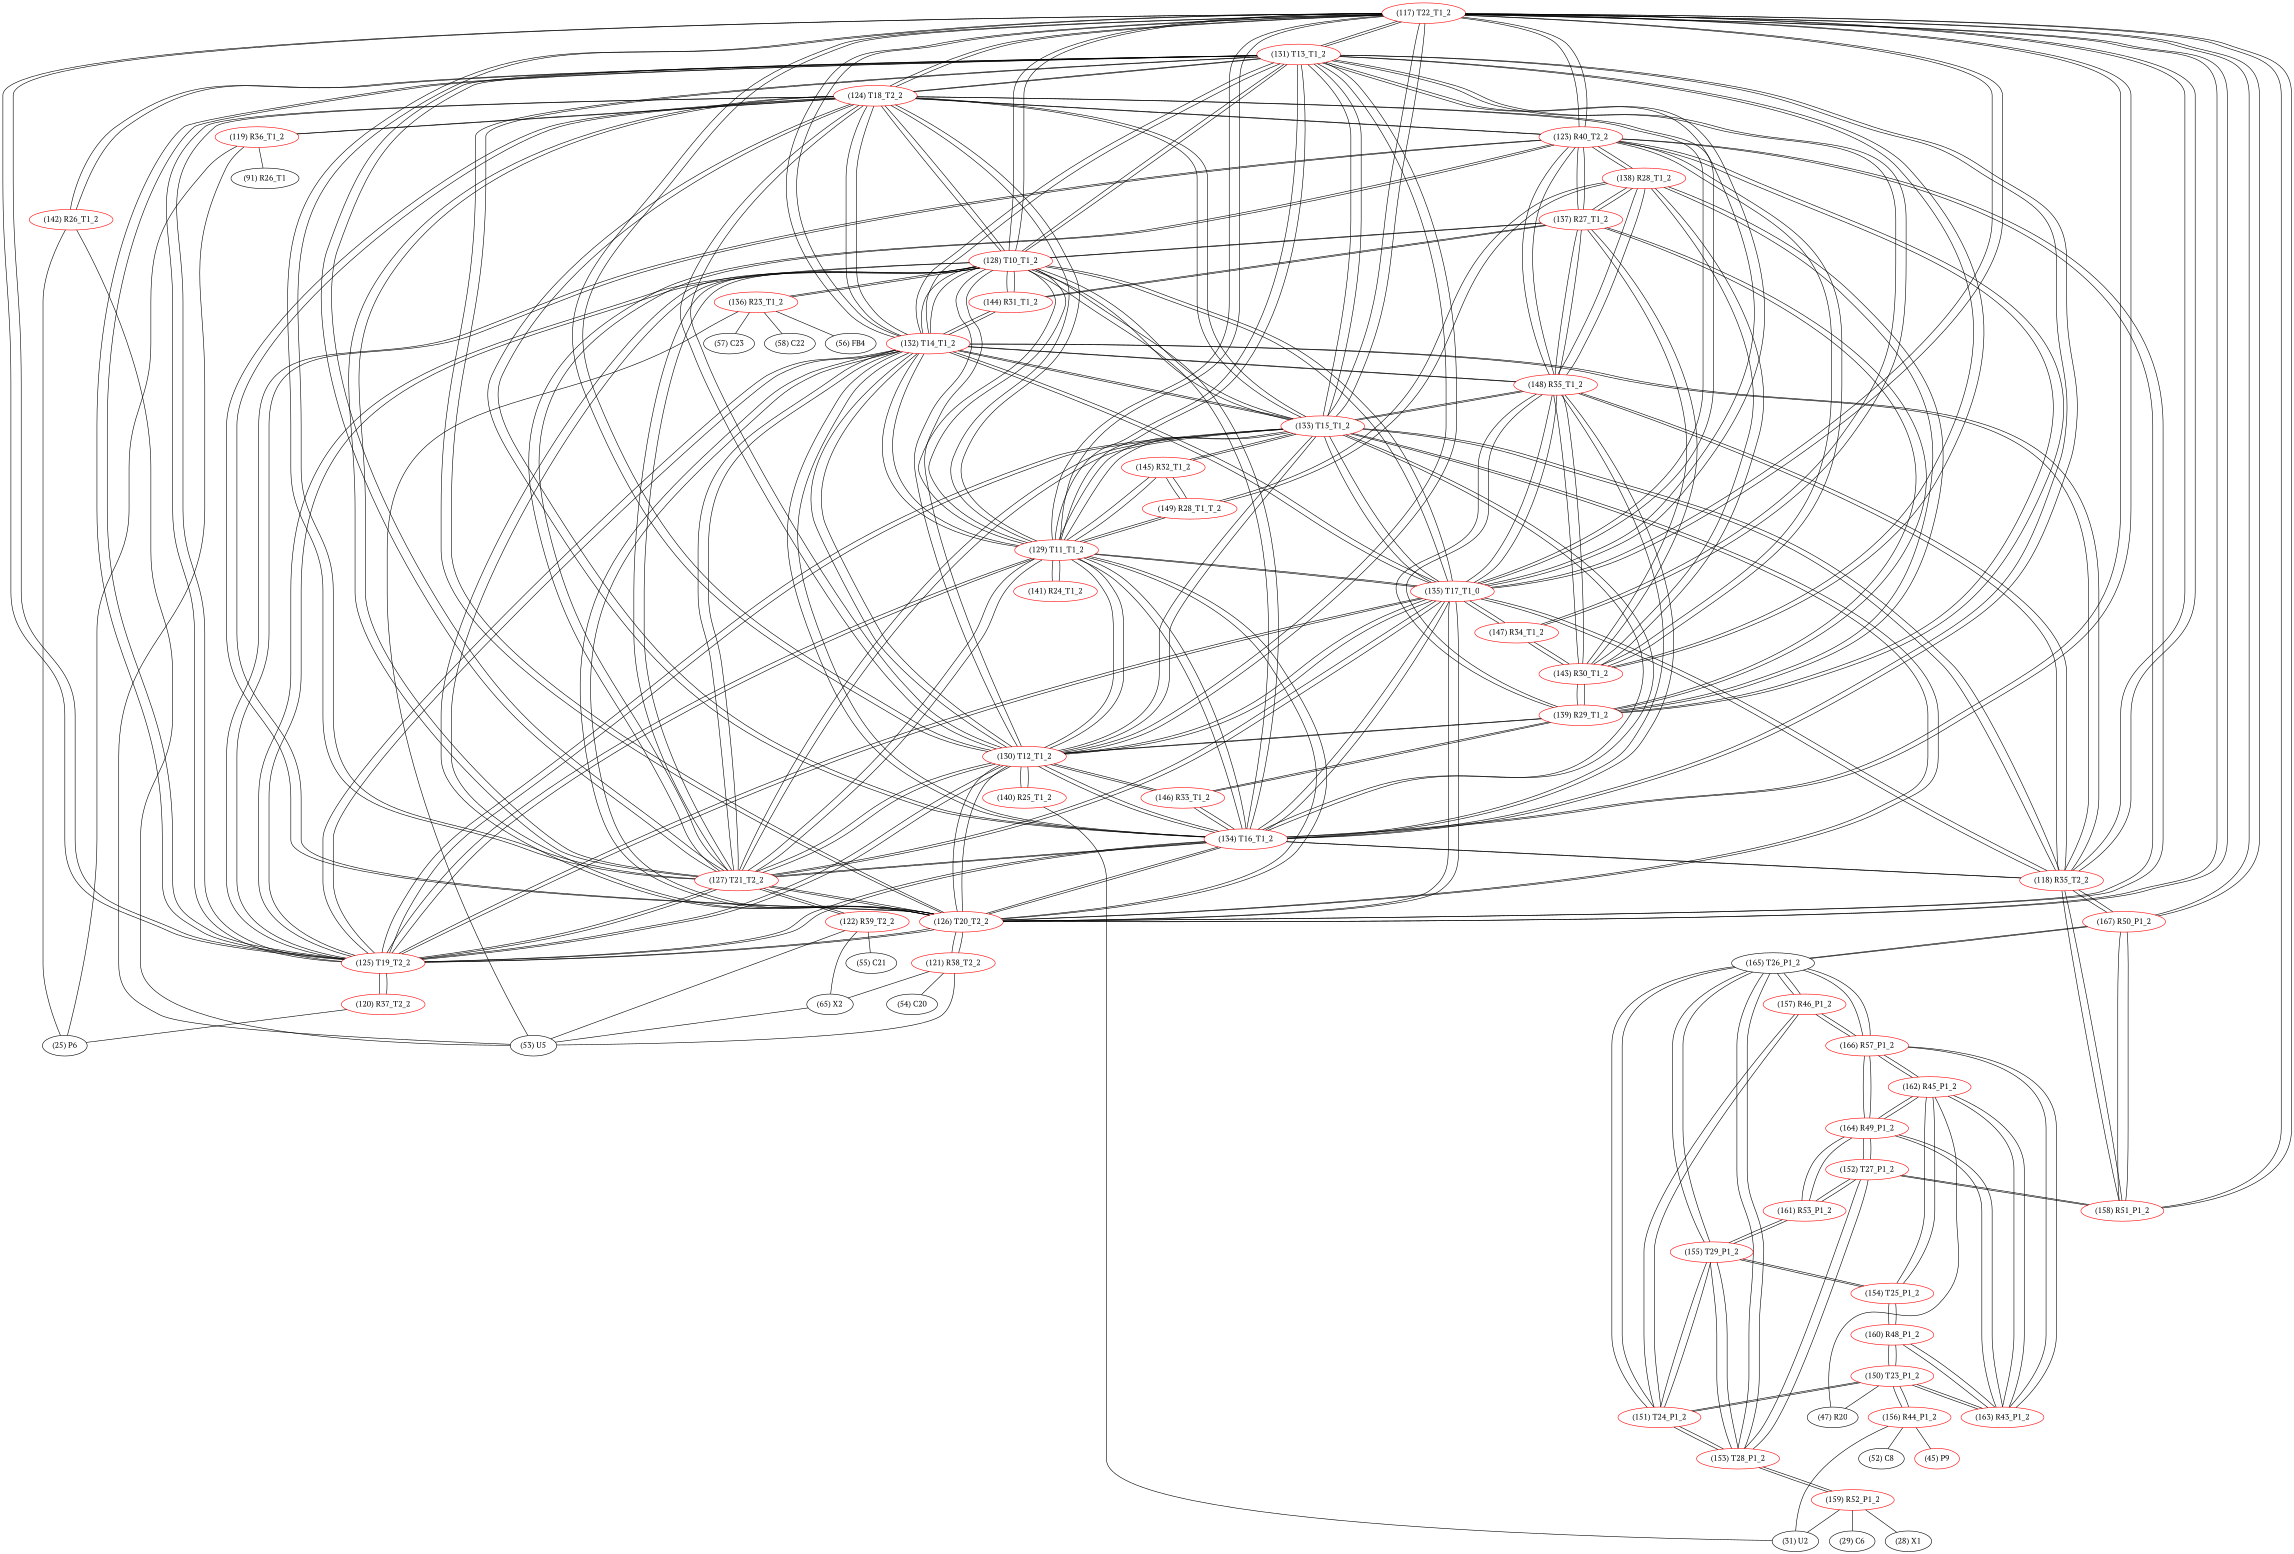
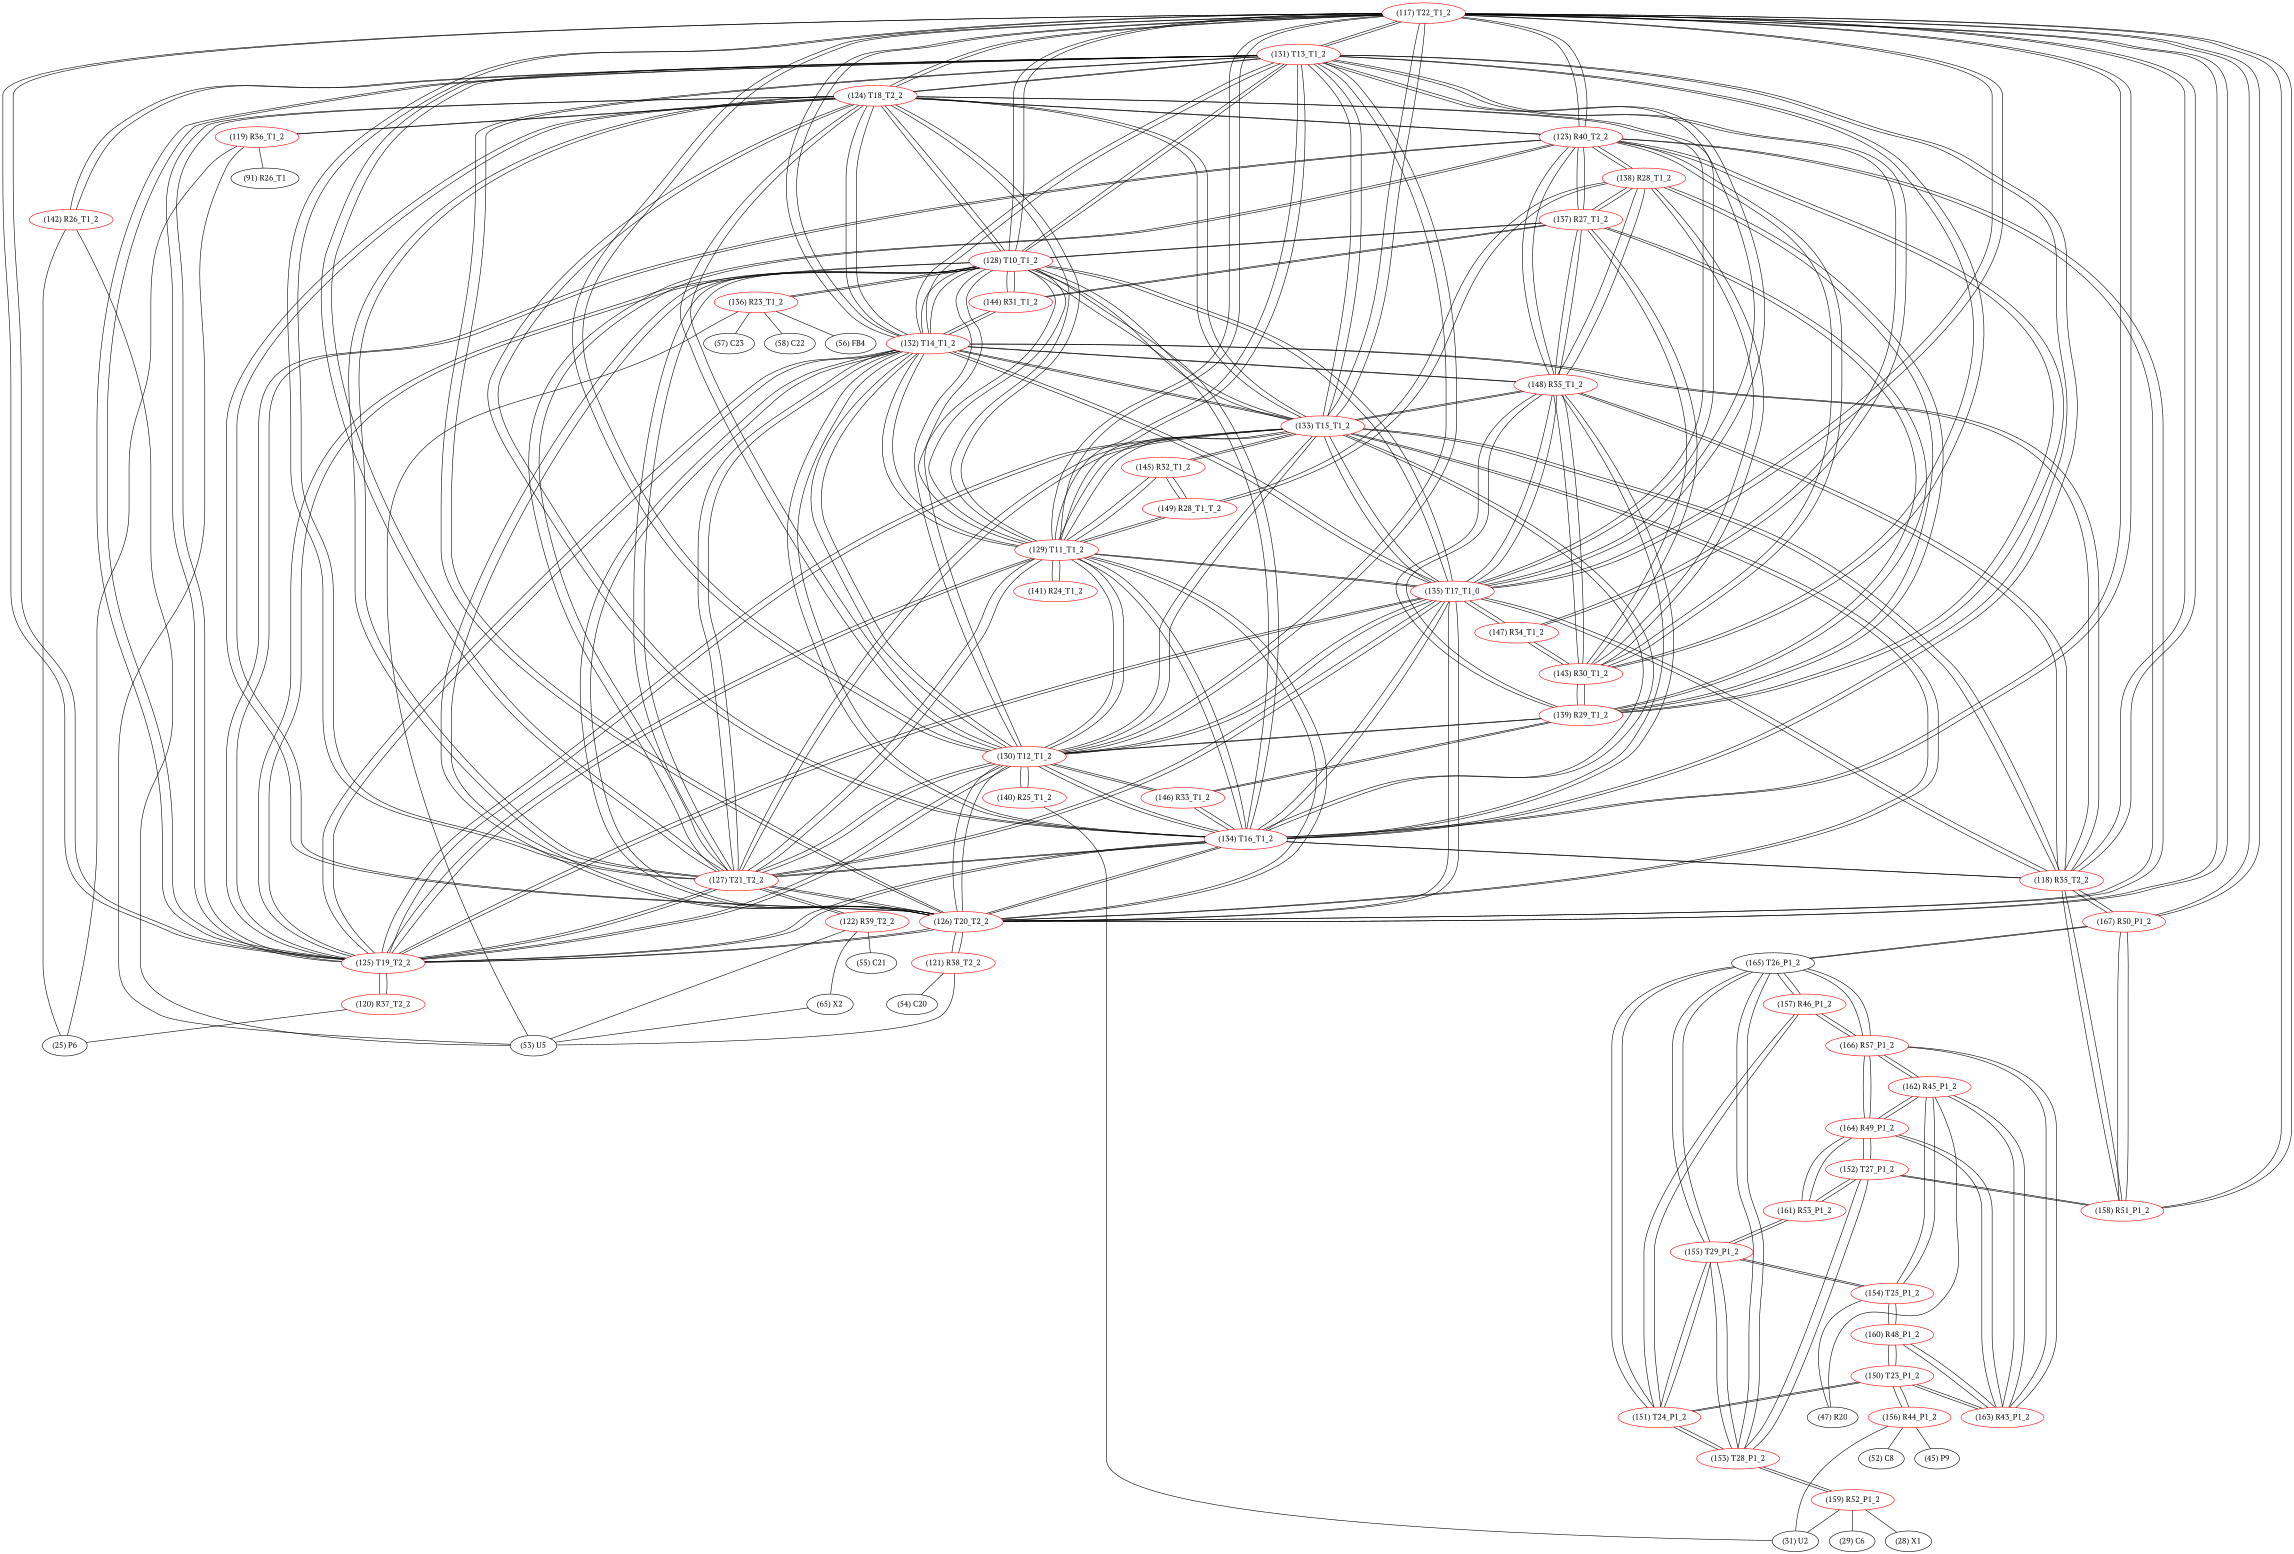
edge "(121) R38_T2_2" -- "(65) X2": removed
edge "(150) T23_P1_2" -- "(47) R20": now "(154) T25_P1_2" -- "(47) R20"
node "(45) P9": color red -> black
